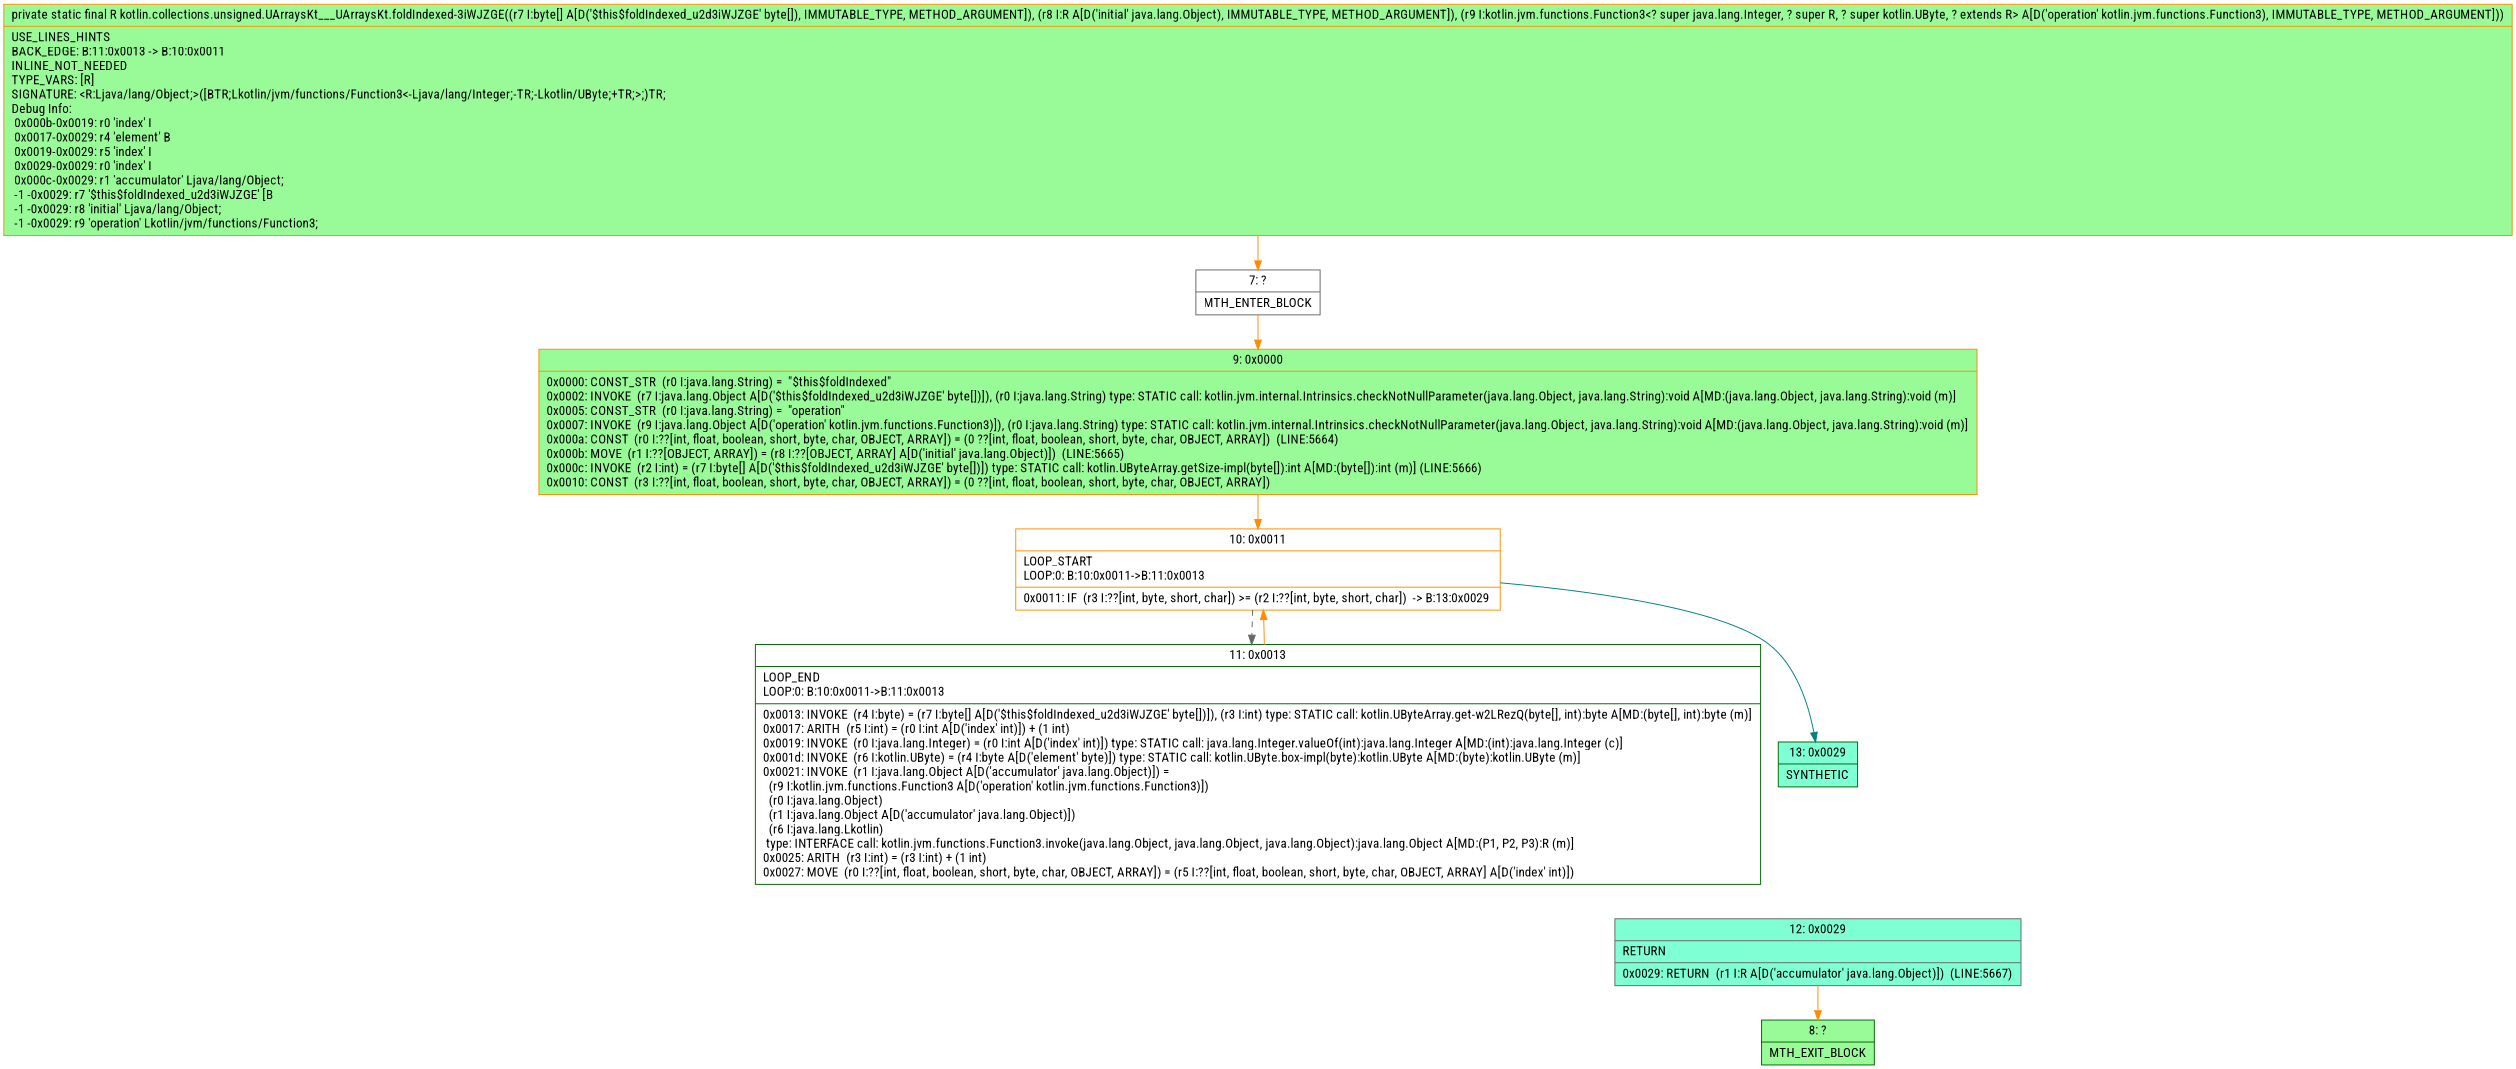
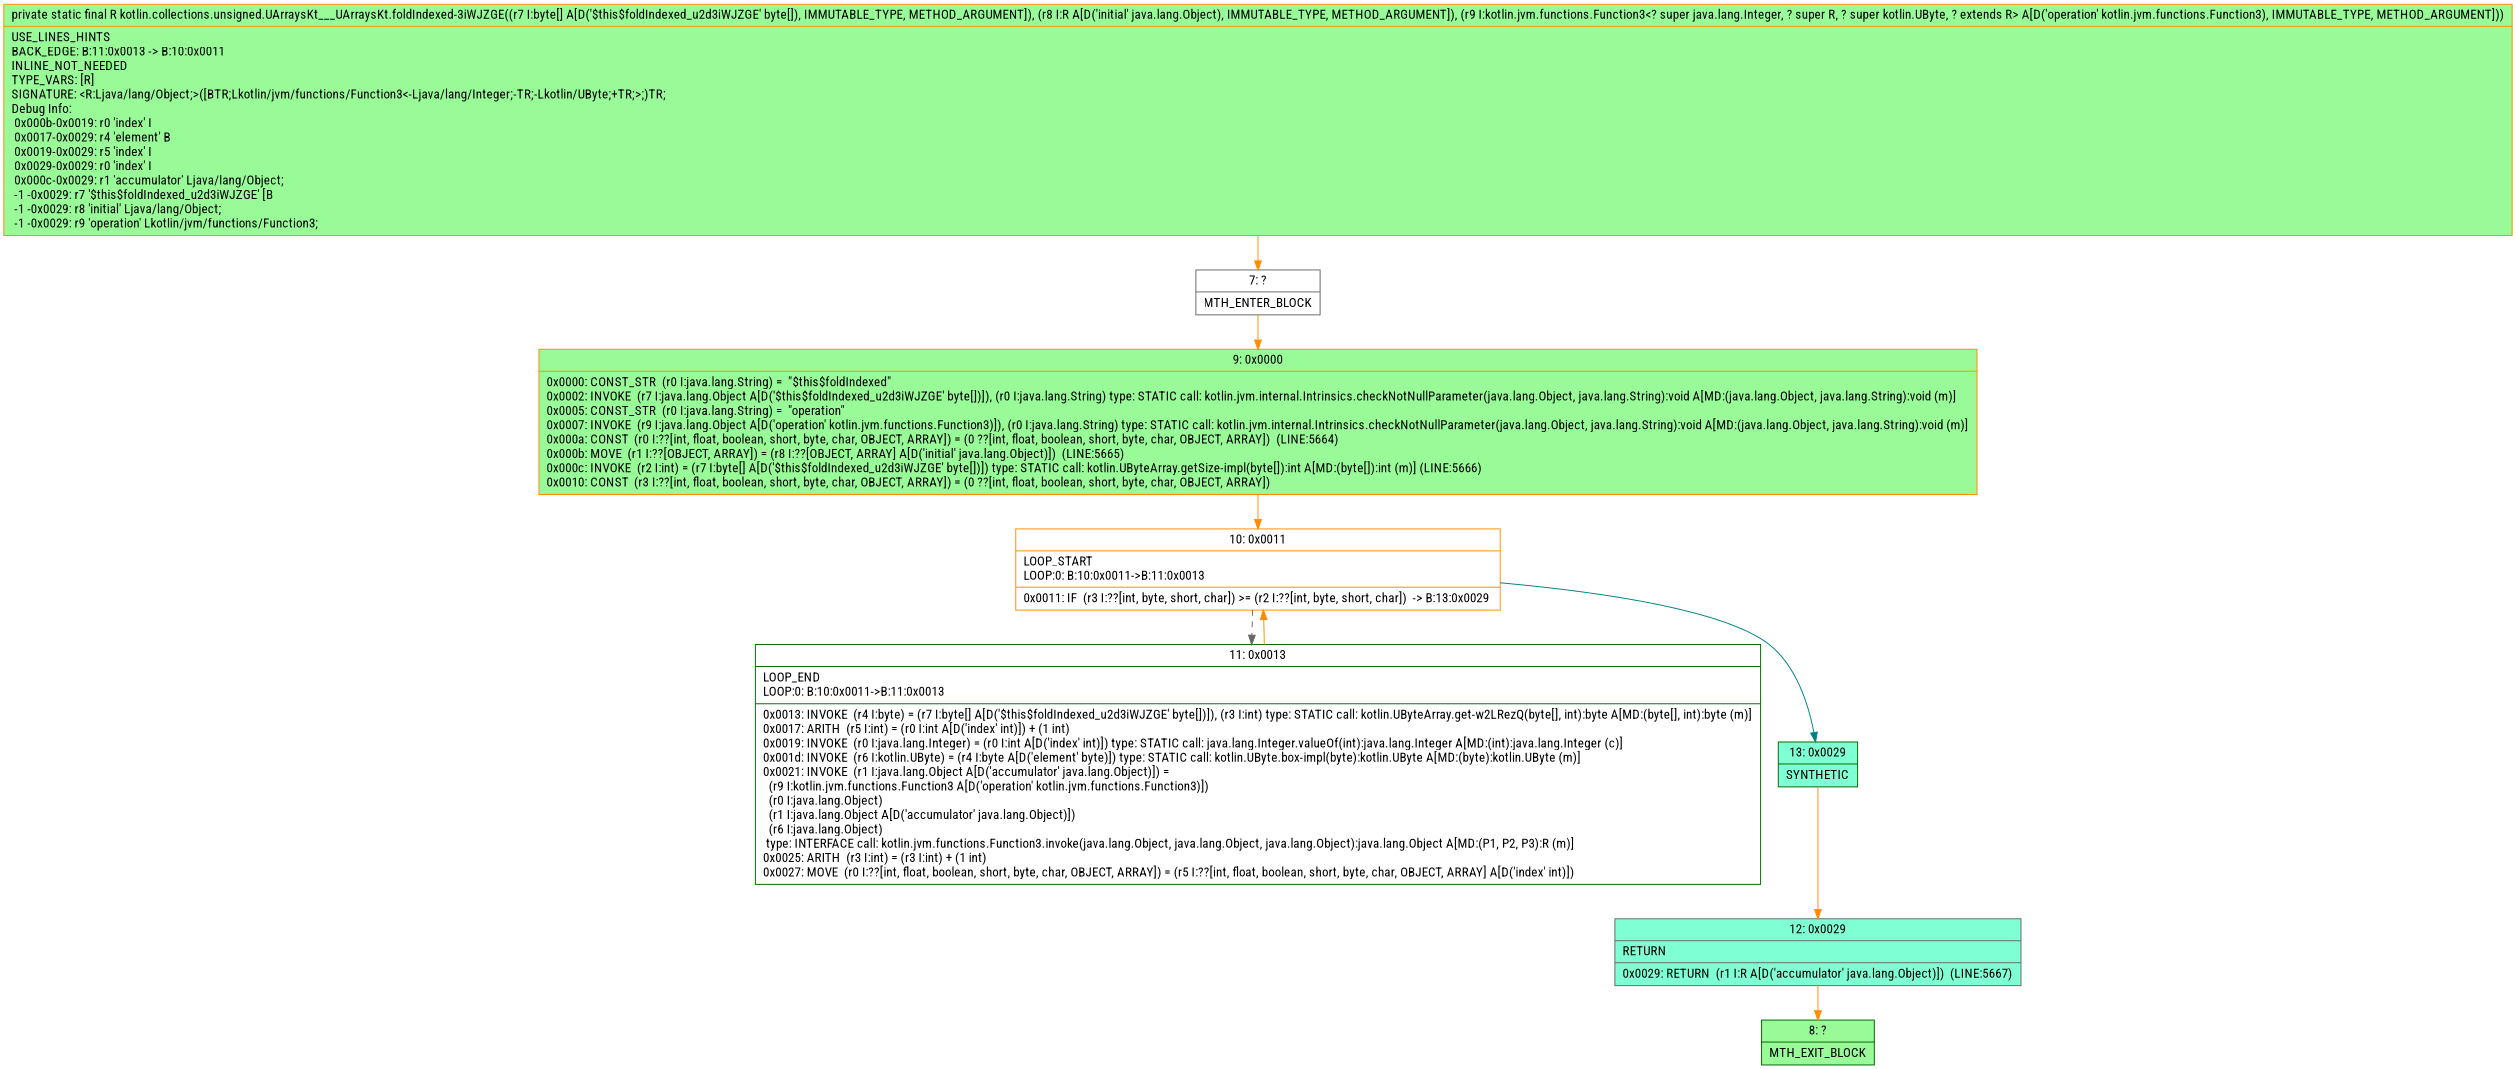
node "11: 0x0013": text "(r6 I:java.lang.Lkotlin)" -> "(r6 I:java.lang.Object)"
edge "13: 0x0029" -> "12: 0x0029": added
